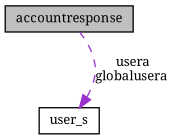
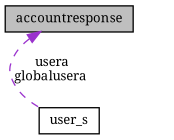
edge "accountresponse" -> "user_s": reversed
